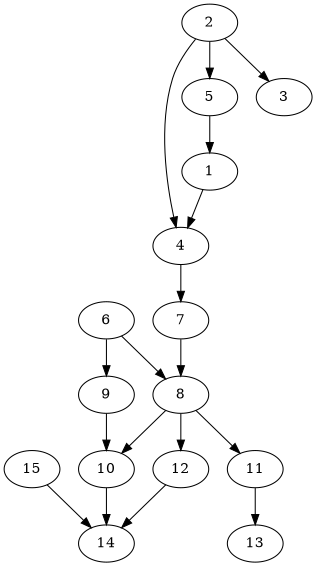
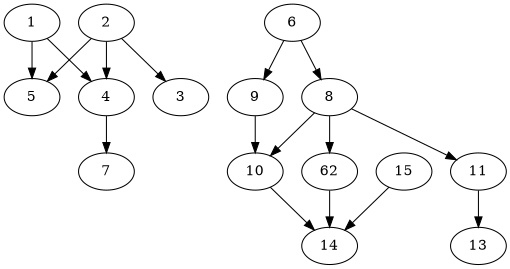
edge "5" -> "1": reversed
edge "7" -> "8": removed
node "12": label "12" -> "62"
